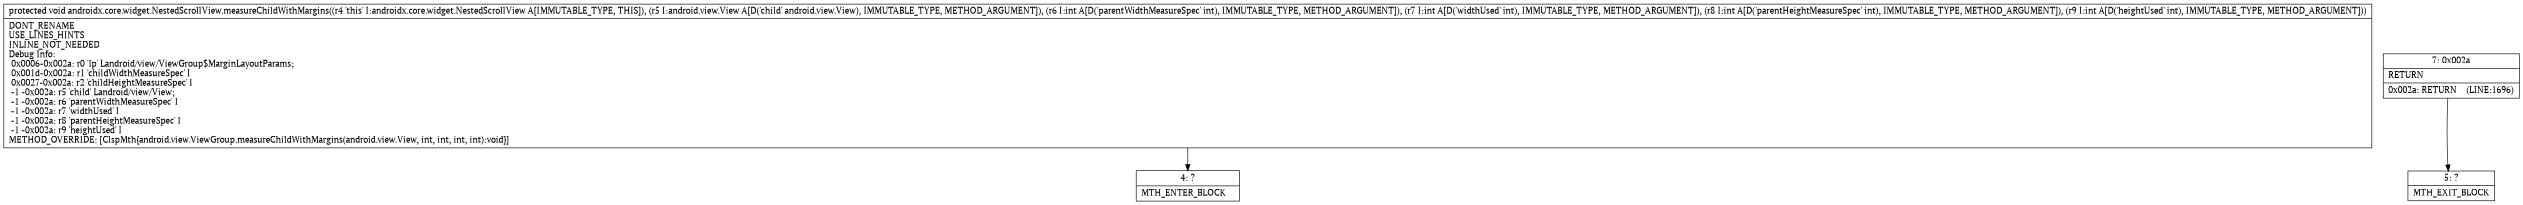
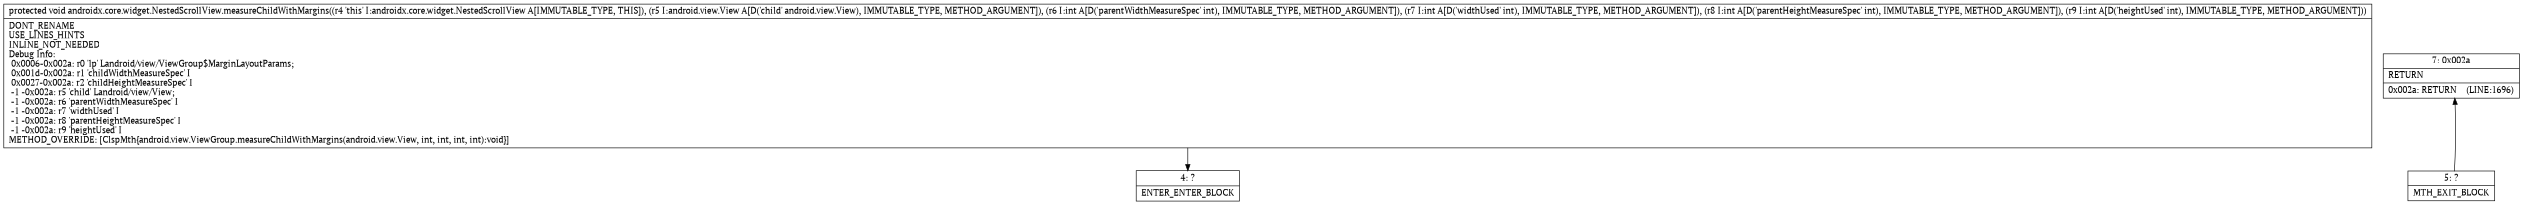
edge "7: 0x002a" -> "5: ?": reversed
node "4: ?": text "MTH_ENTER_BLOCK" -> "ENTER_ENTER_BLOCK"
